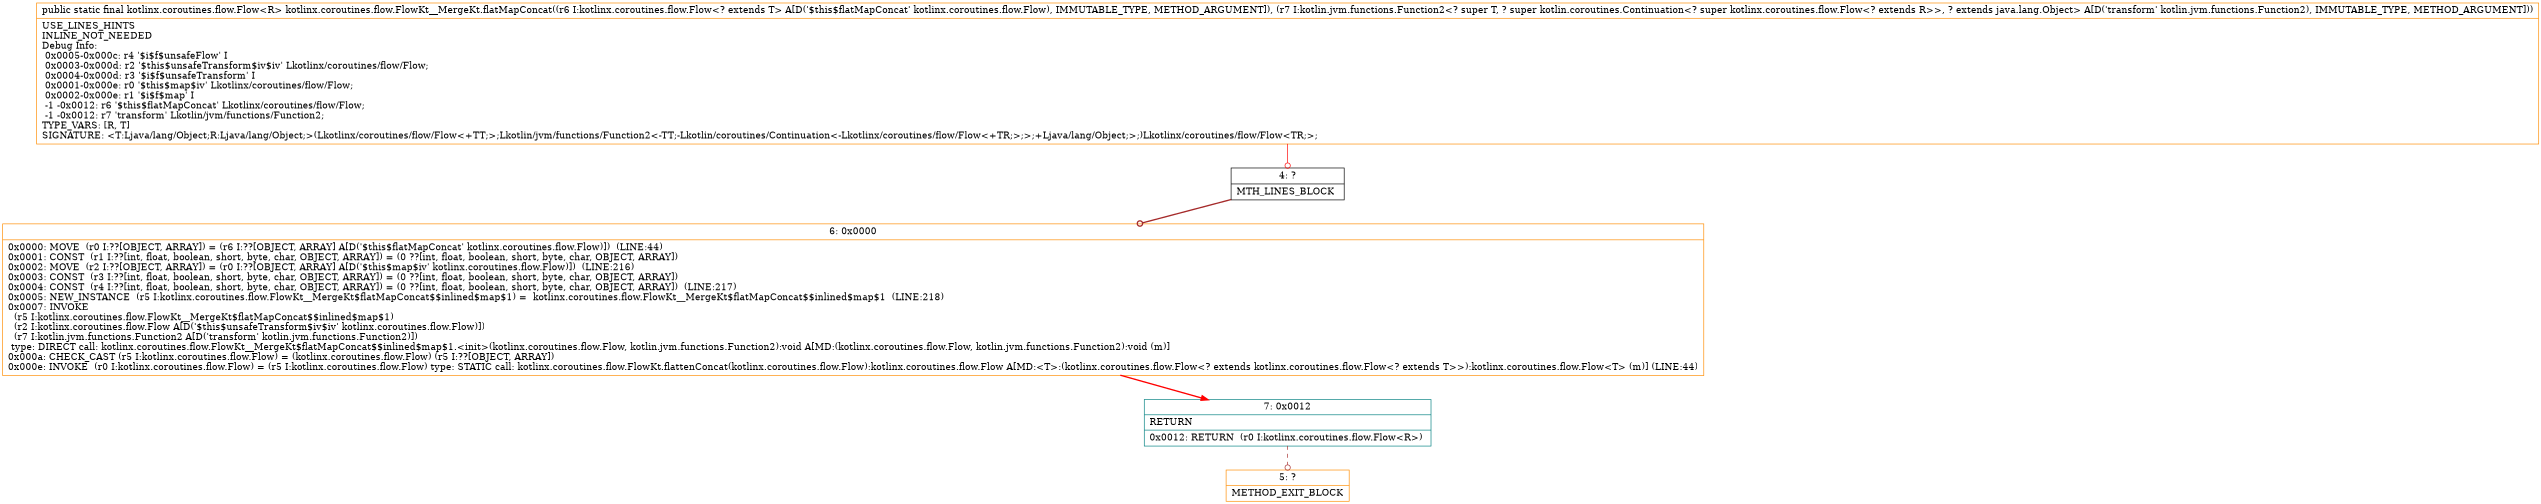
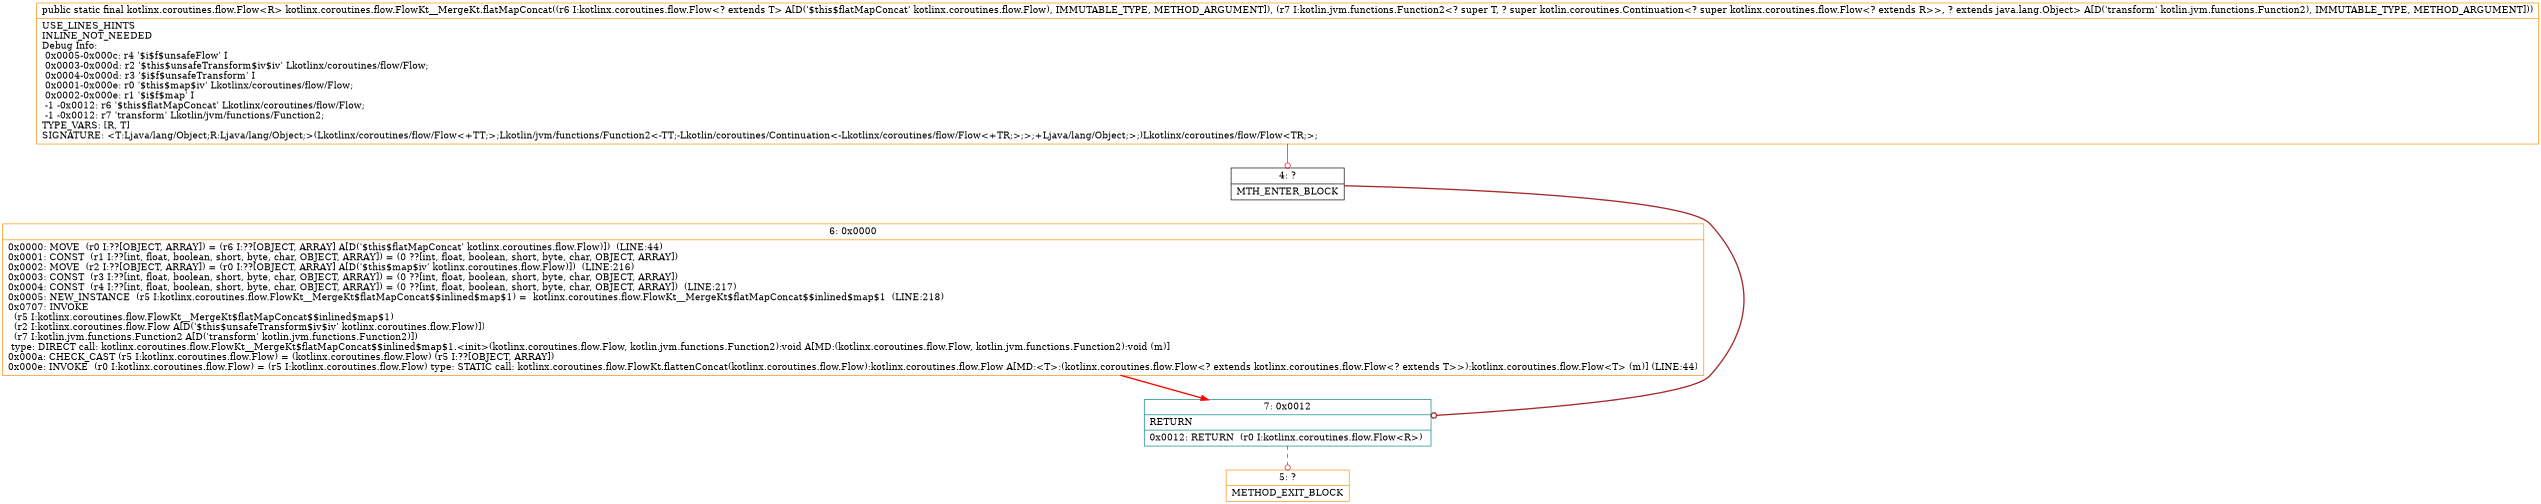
node "4: ?": text "MTH_LINES_BLOCK" -> "MTH_ENTER_BLOCK"
edge "4: ?" -> "6: 0x0000": now "4: ?" -> "7: 0x0012"
node "6: 0x0000": text "0x0007: INVOKE" -> "0x0707: INVOKE"
